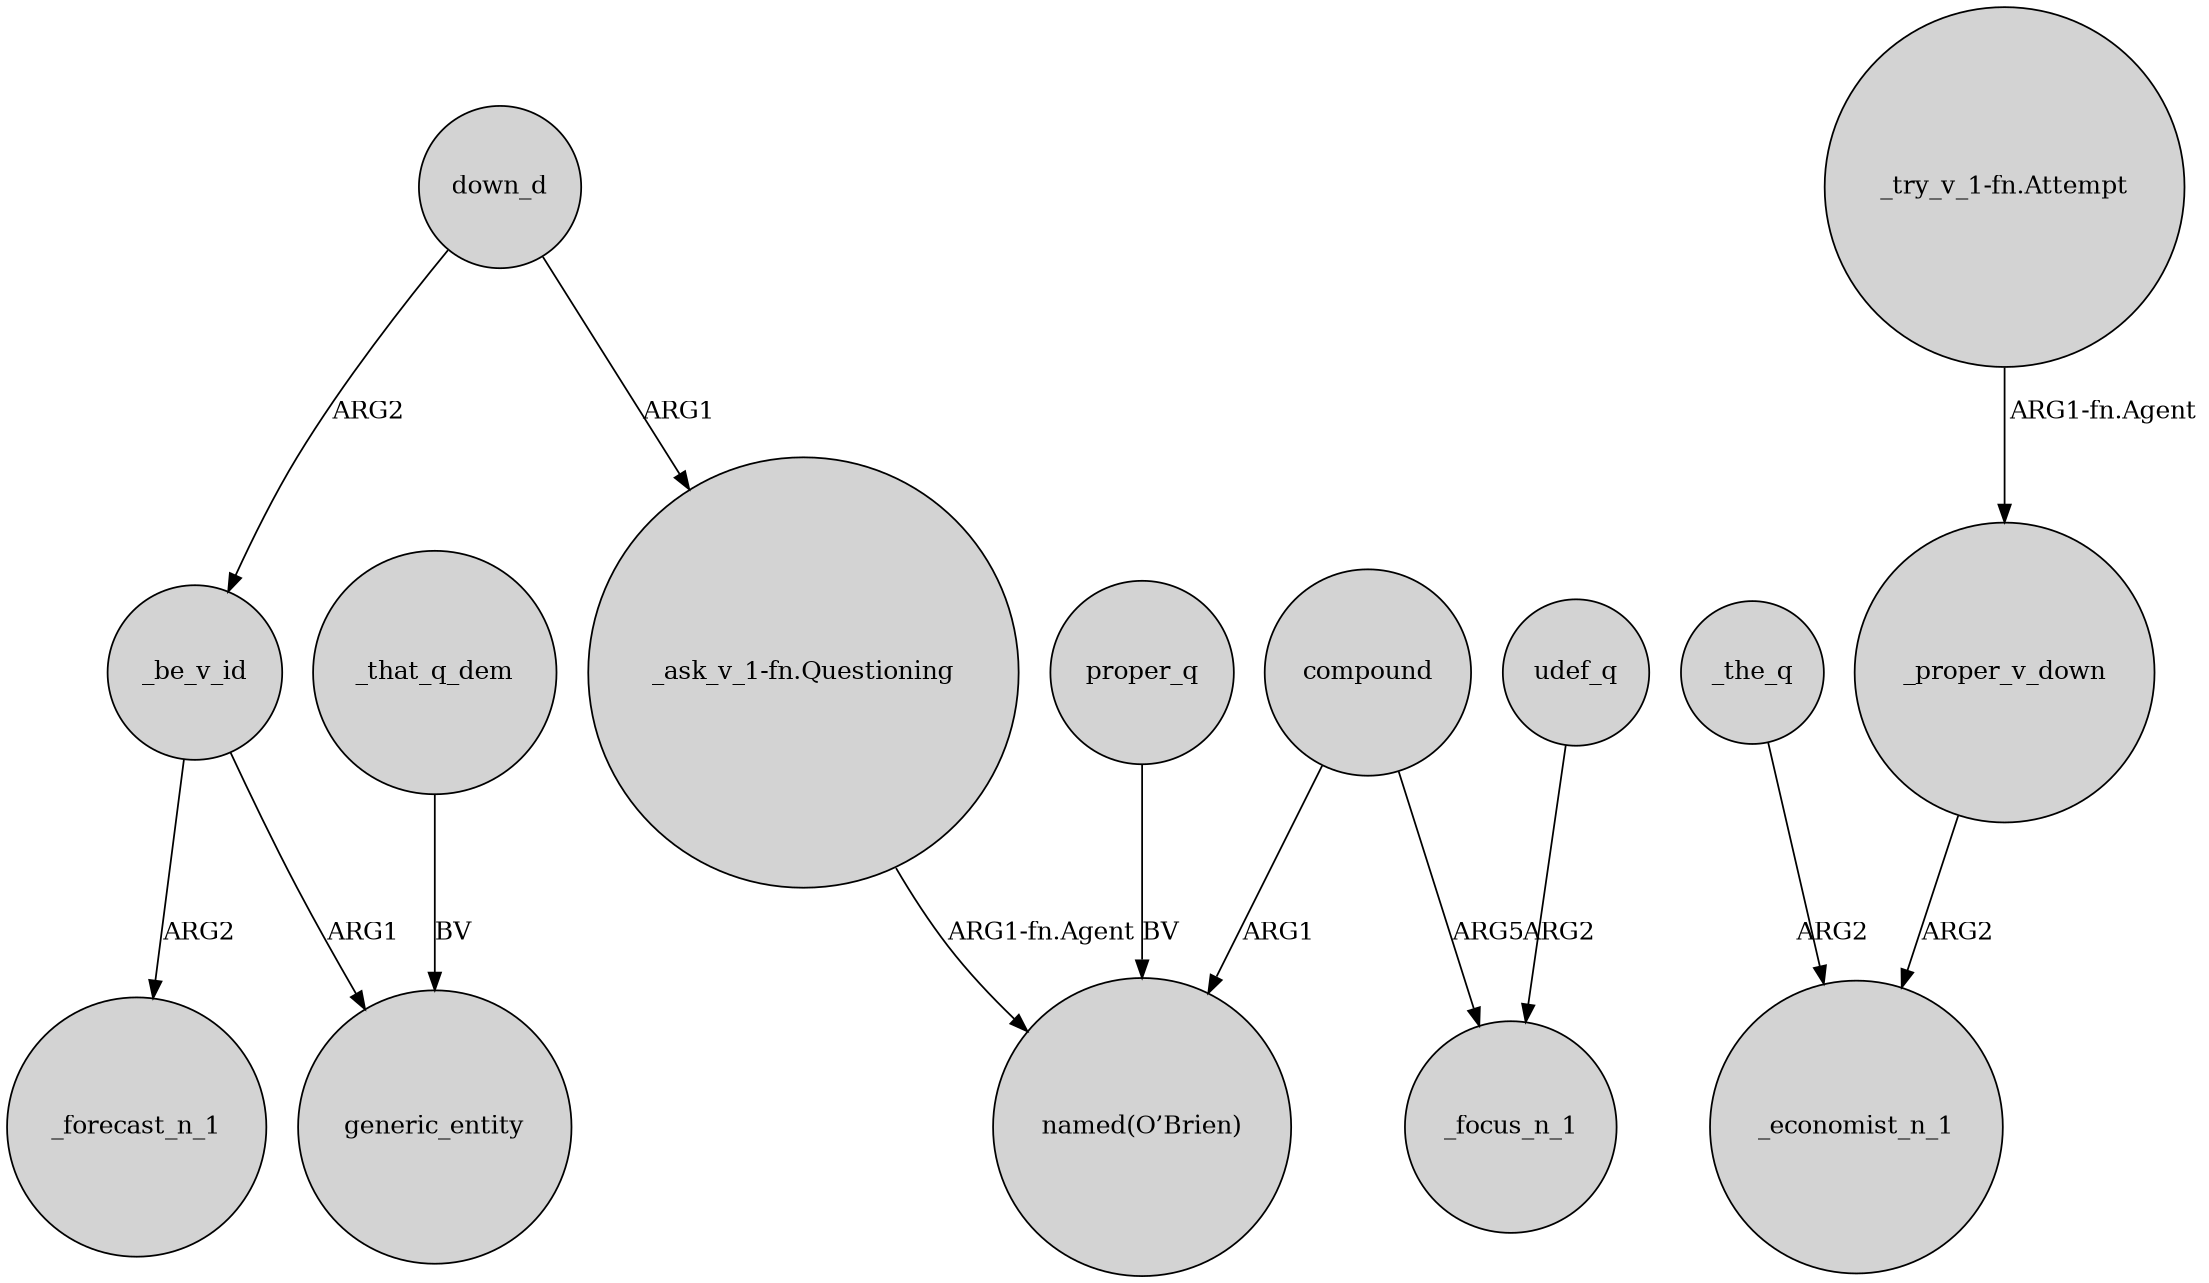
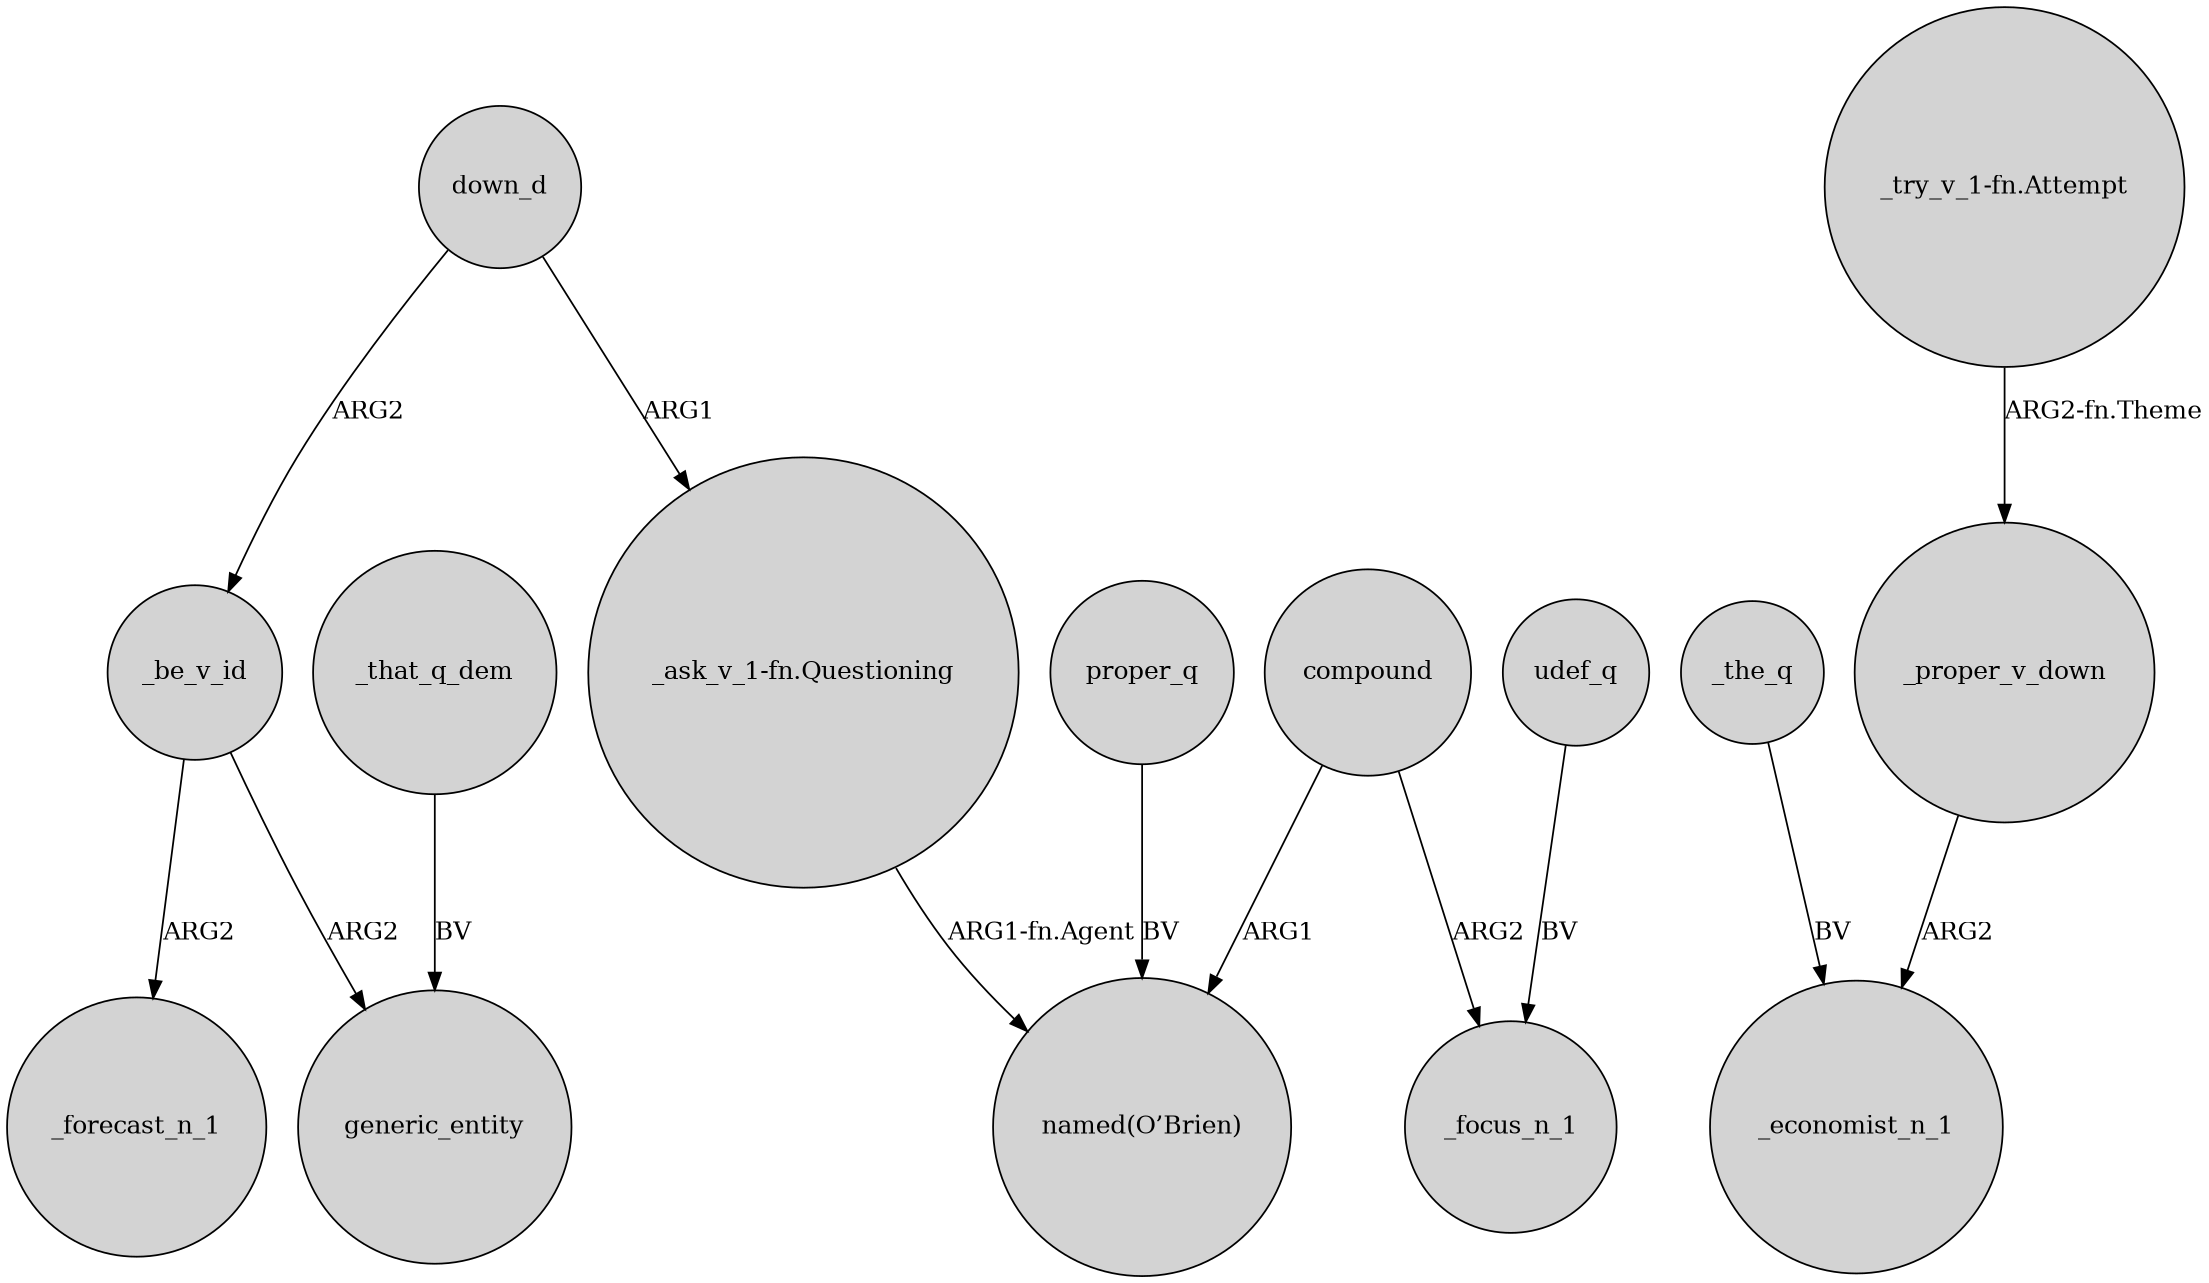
edge "_try_v_1-fn.Attempt" -> "_proper_v_down": label "ARG1-fn.Agent" -> "ARG2-fn.Theme"
edge "_be_v_id" -> "generic_entity": label "ARG1" -> "ARG2"
edge "compound" -> "_focus_n_1": label "ARG5" -> "ARG2"
edge "udef_q" -> "_focus_n_1": label "ARG2" -> "BV"
edge "_the_q" -> "_economist_n_1": label "ARG2" -> "BV"
